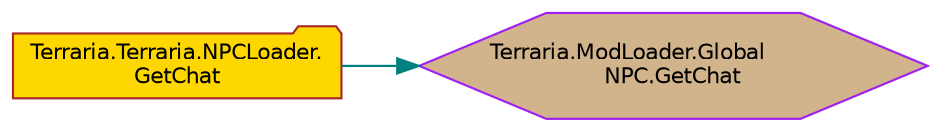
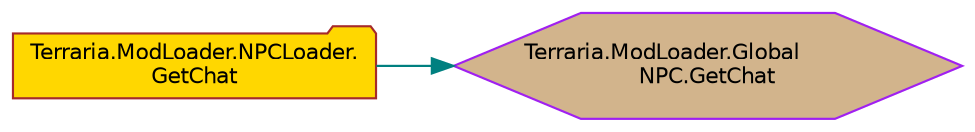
node "Terraria.Terraria.NPCLoader. GetChat": label "Terraria.Terraria.NPCLoader. GetChat" -> "Terraria.ModLoader.NPCLoader. GetChat"
